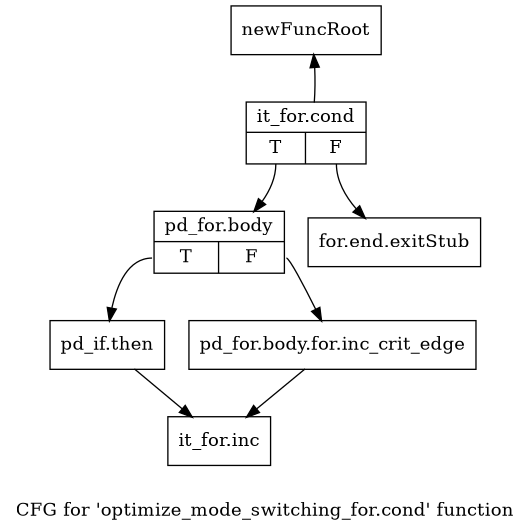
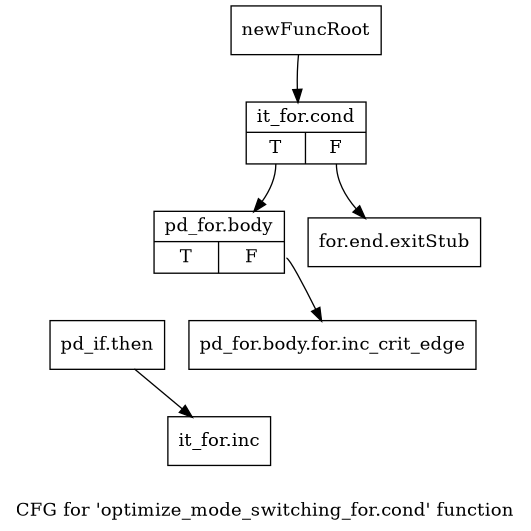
edge "it_for.cond" -> "newFuncRoot": reversed
edge "pd_for.body" -> "pd_if.then": removed
edge "pd_for.body.for.inc_crit_edge" -> "it_for.inc": removed
